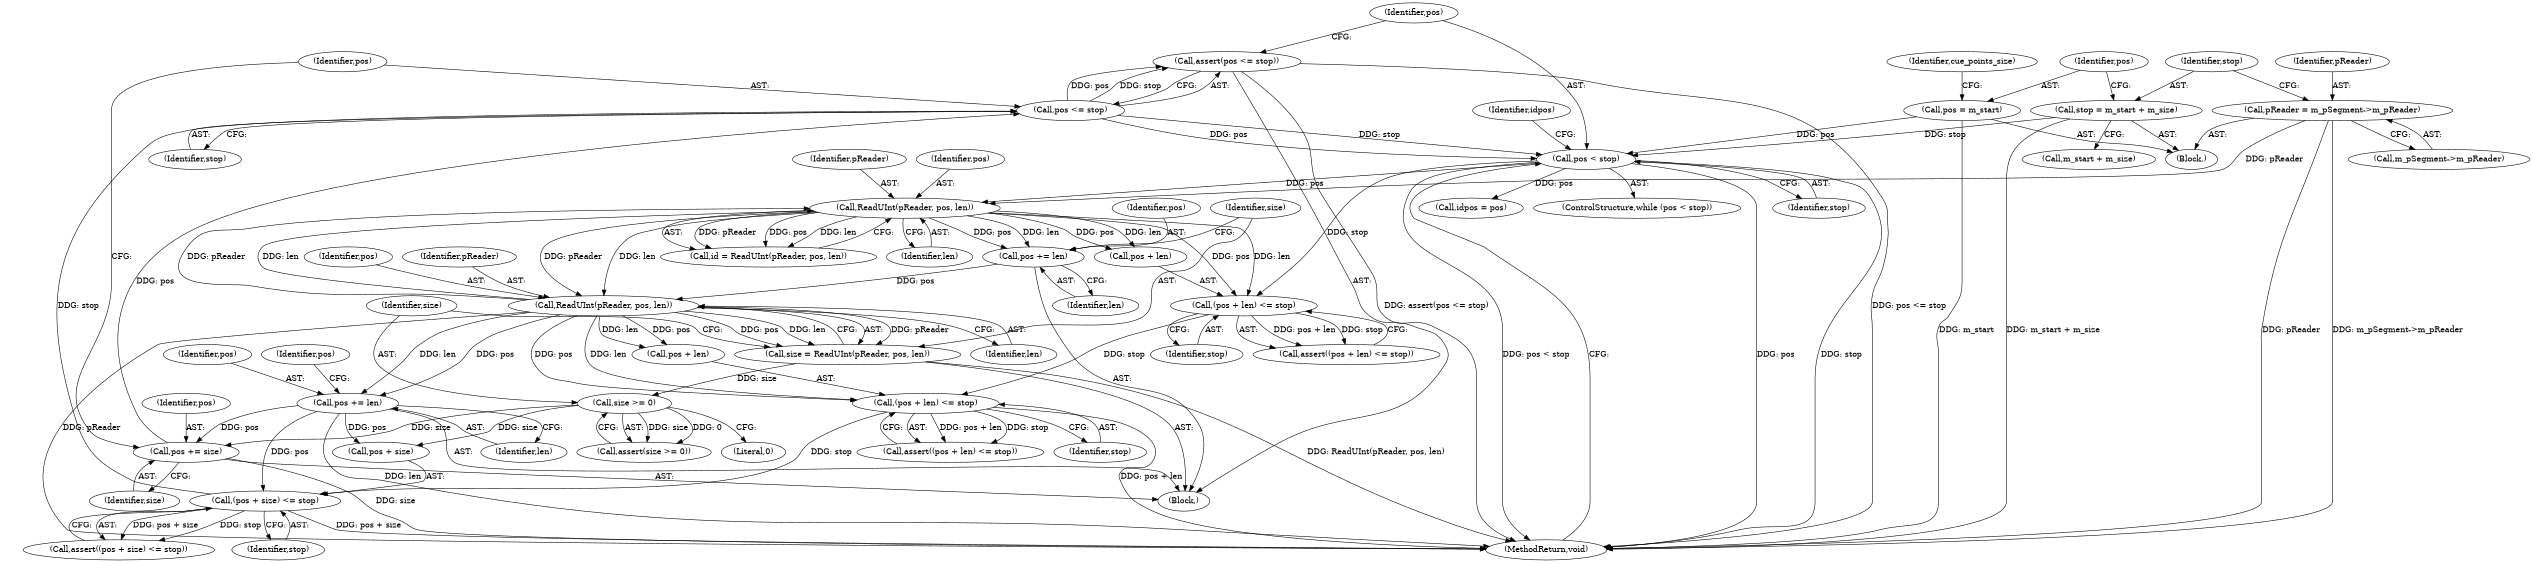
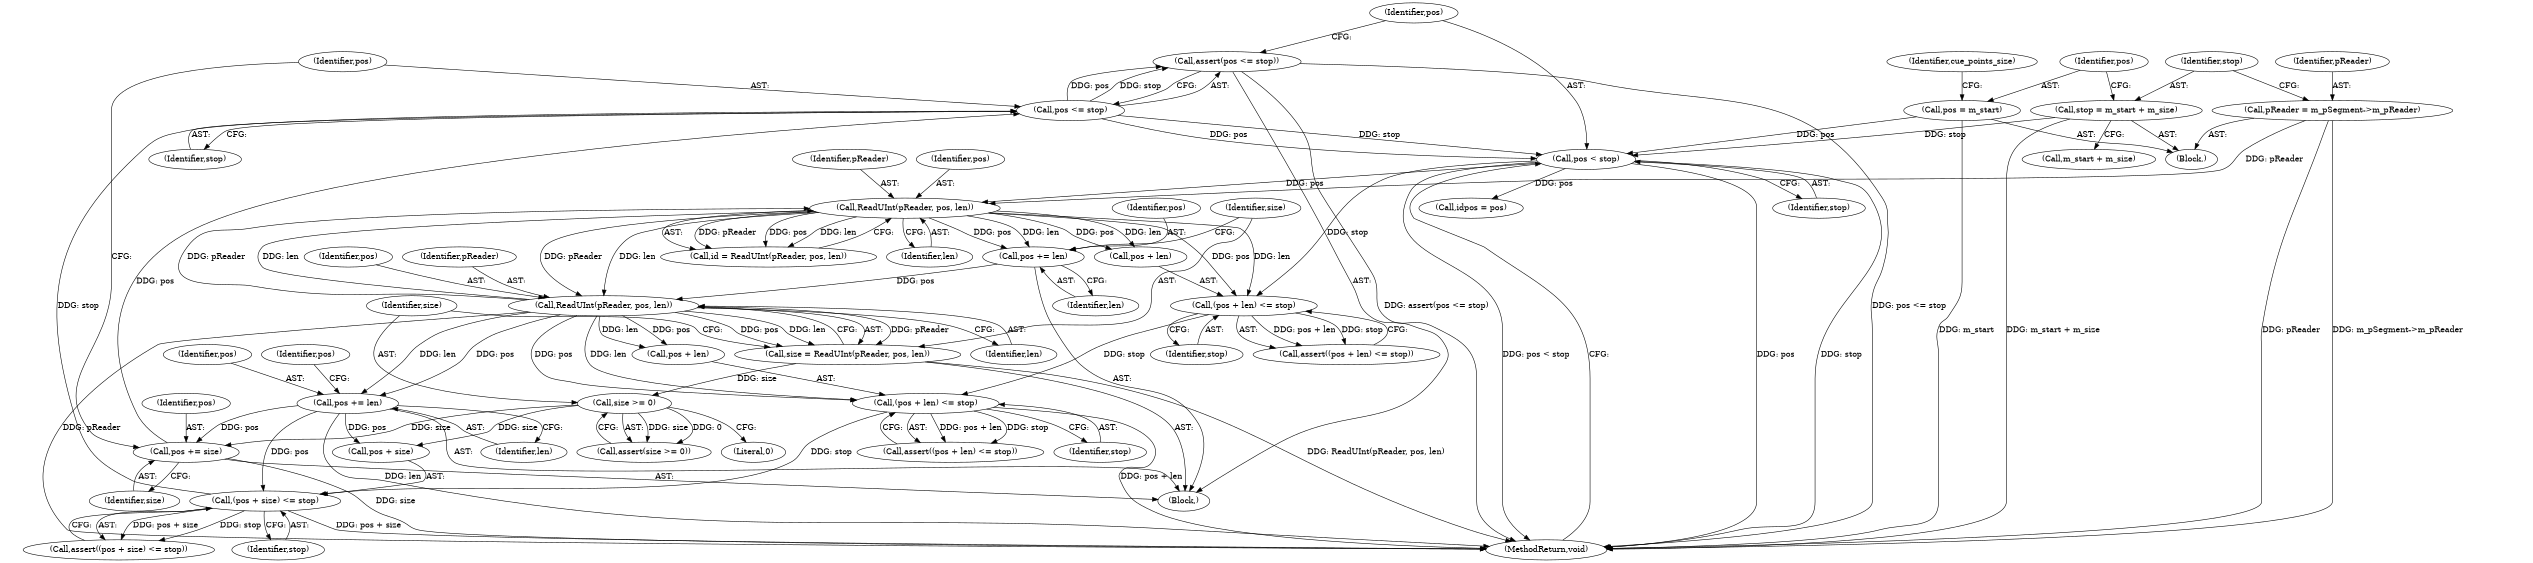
node "(Identifier,idpos)": removed
node "(Call,m_pSegment->m_pReader)": removed
node "(ControlStructure,while (pos < stop))": removed
